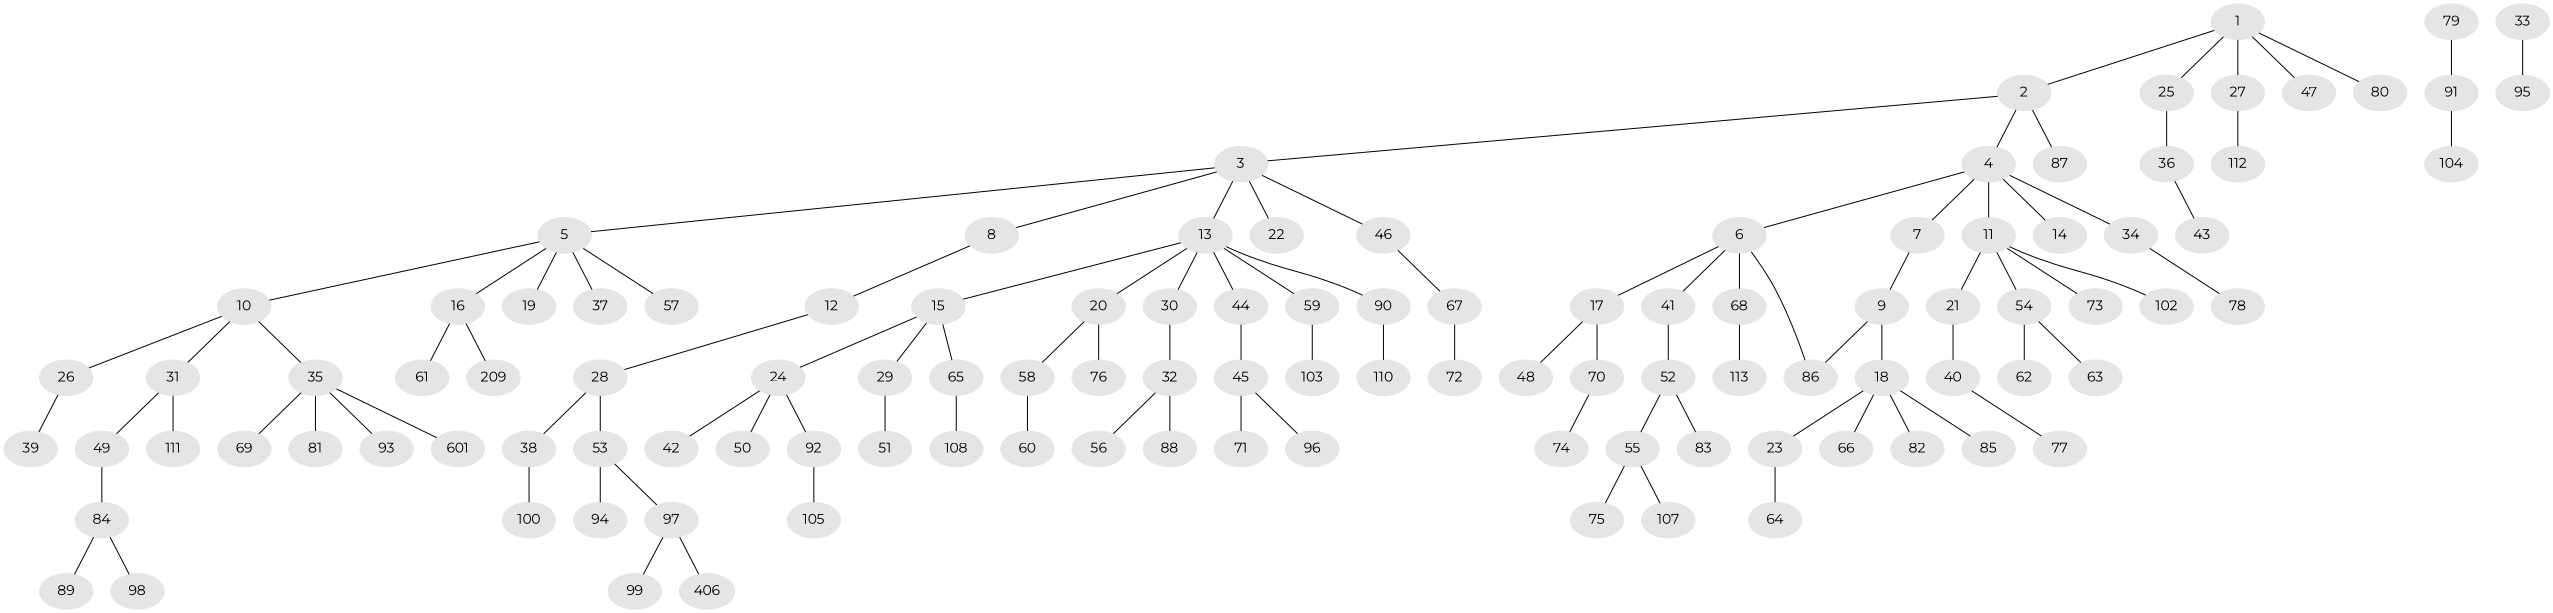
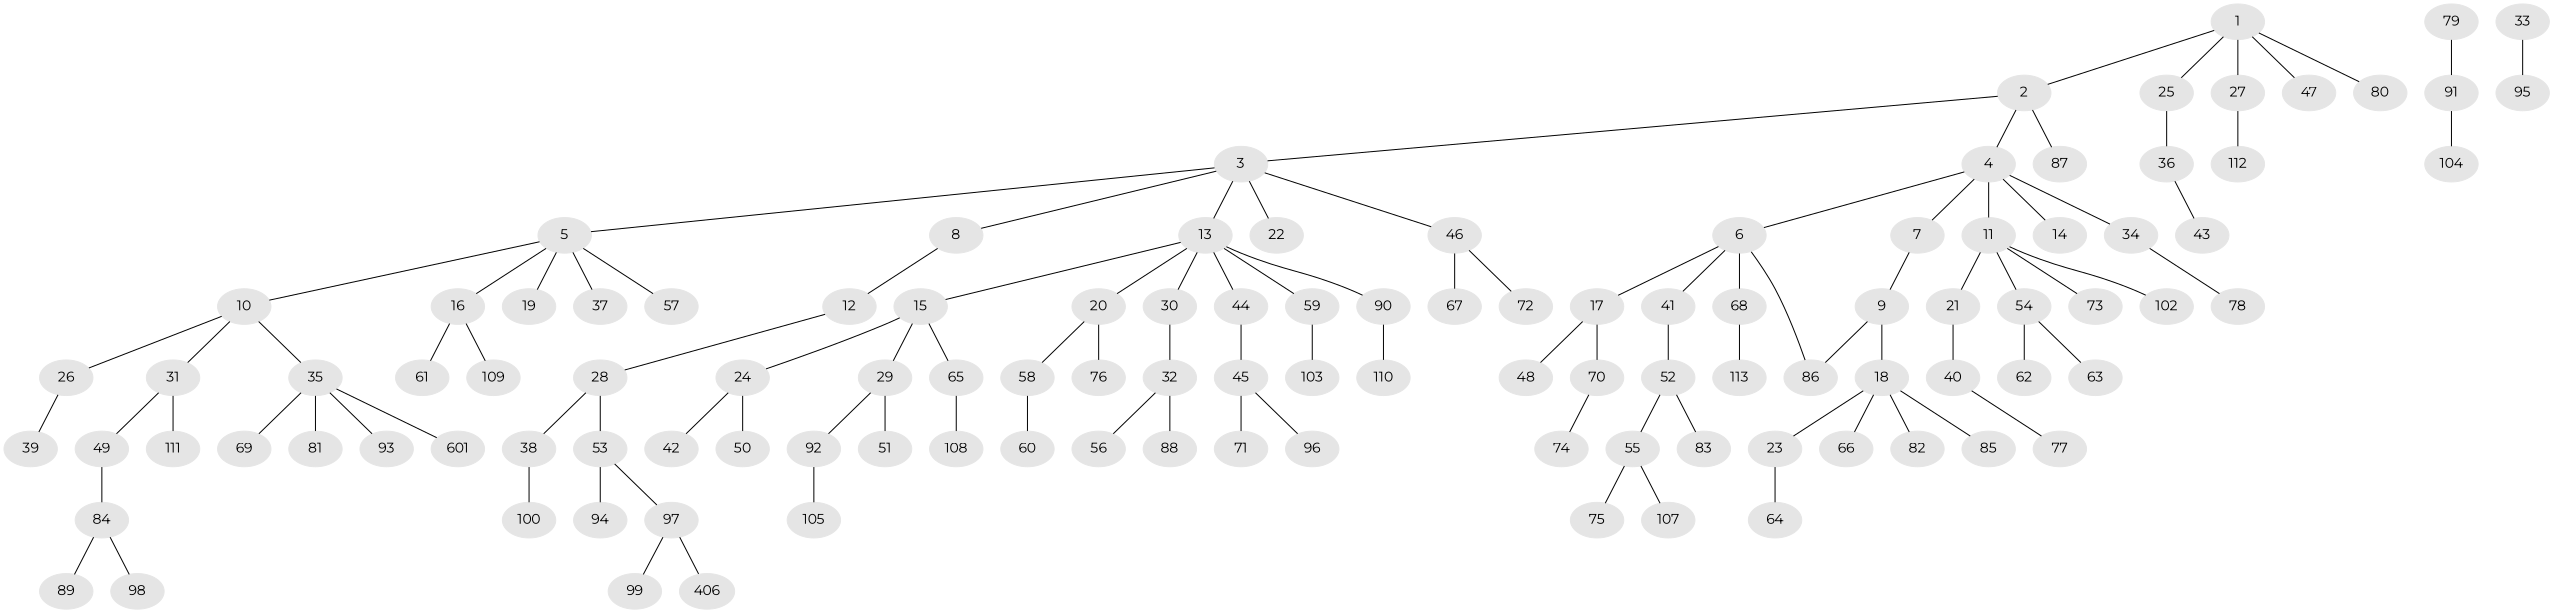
edge "67" -- "72": now "46" -- "72"
node "209": label "209" -> "109"
edge "24" -- "92": now "29" -- "92"
